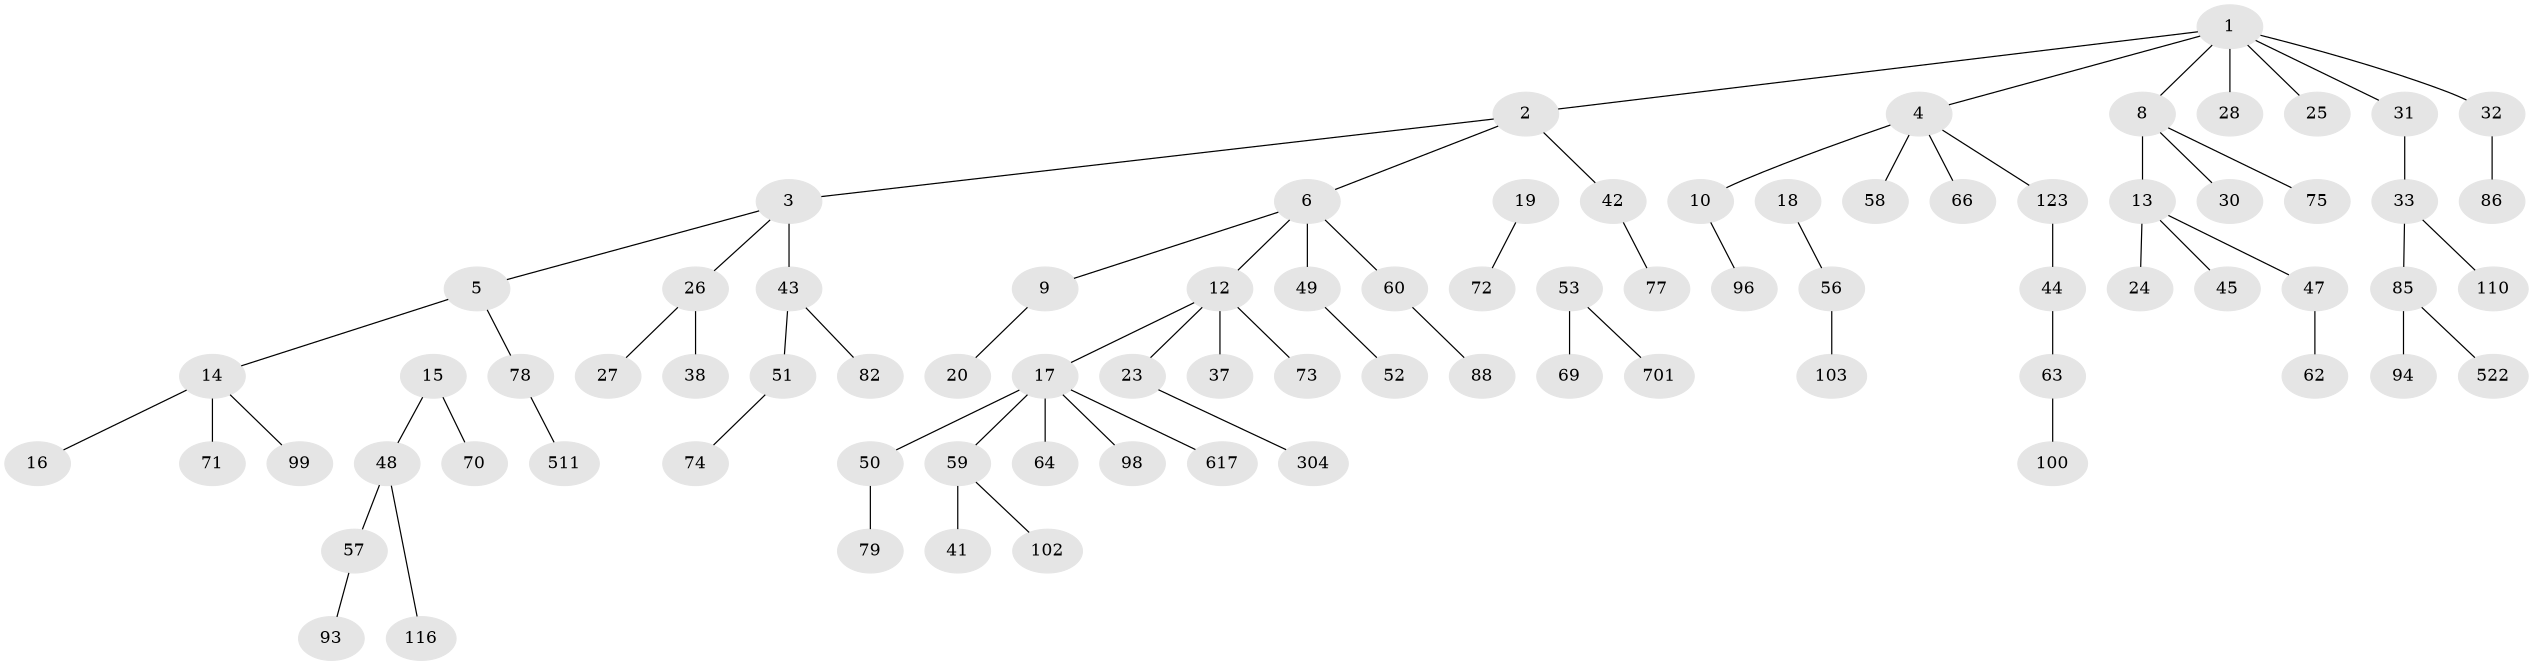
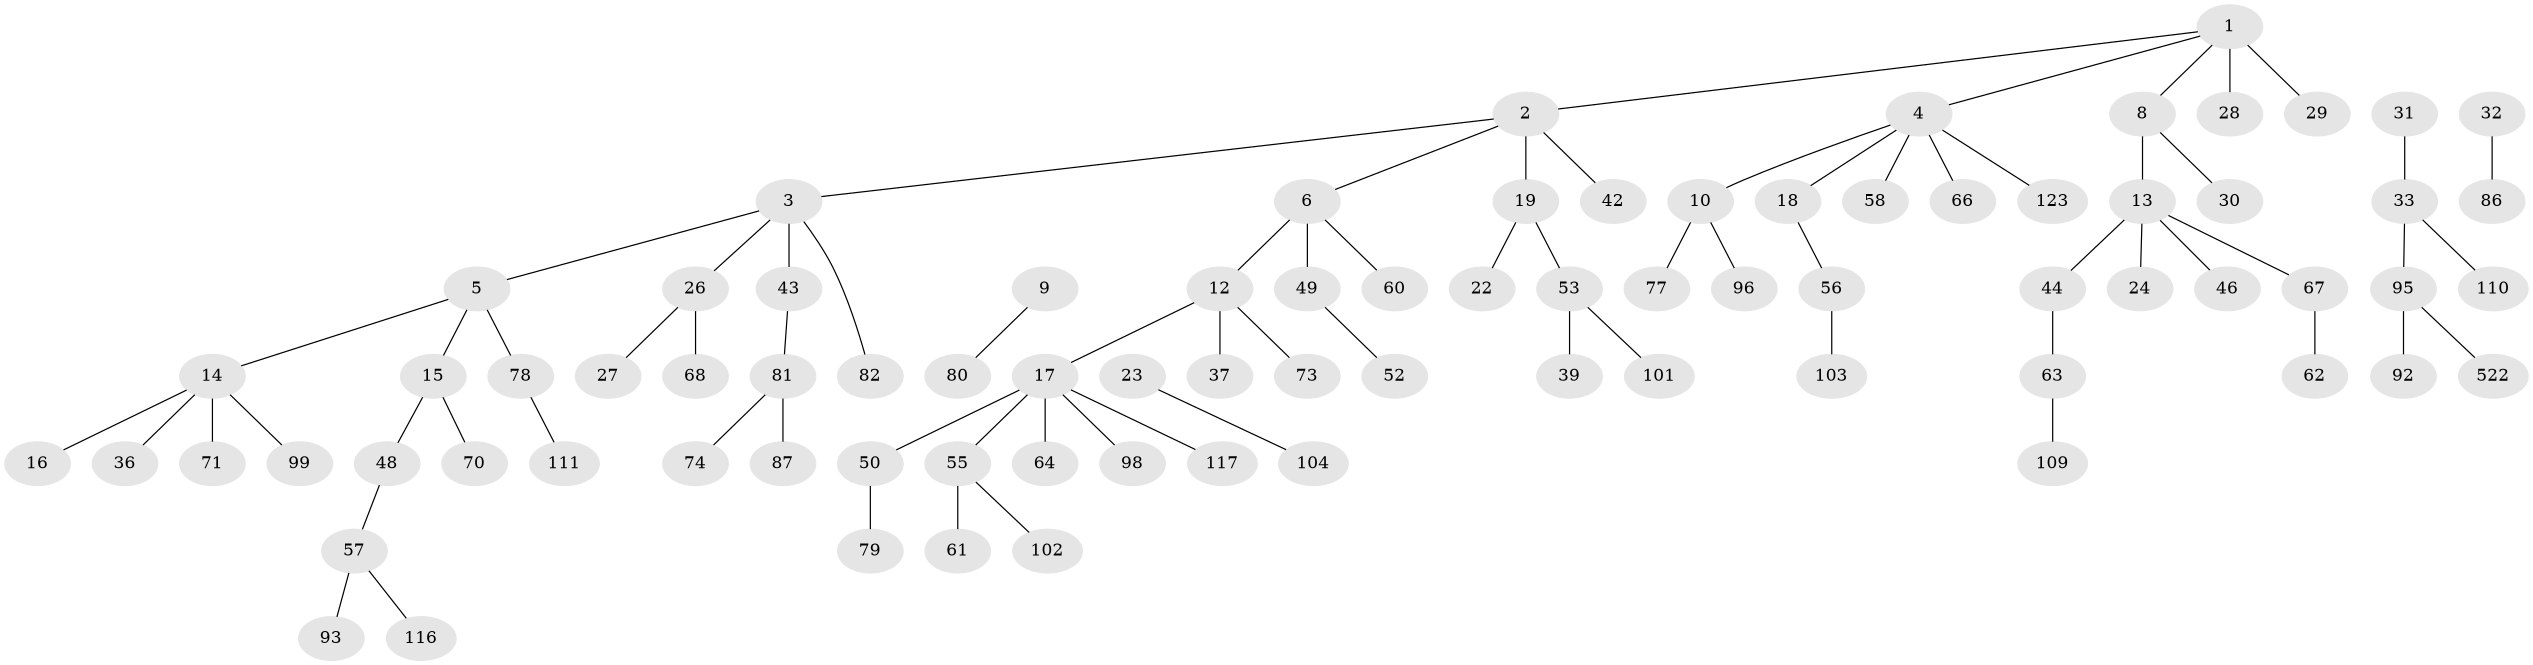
edge "1" -- "32": removed
edge "1" -- "31": removed
node "25": label "25" -> "29"
edge "2" -- "19": added
edge "4" -- "18": added
node "75": removed
edge "6" -- "9": removed
edge "19" -- "53": added
edge "42" -- "77": now "10" -- "77"
edge "123" -- "44": now "13" -- "44"
node "72": label "72" -> "22"
node "45": label "45" -> "46"
node "47": label "47" -> "67"
node "85": label "85" -> "95"
edge "12" -- "23": removed
edge "5" -- "15": added
edge "43" -- "82": now "3" -- "82"
node "38": label "38" -> "68"
node "51": label "51" -> "81"
node "20": label "20" -> "80"
node "88": removed
node "69": label "69" -> "39"
node "701": label "701" -> "101"
node "94": label "94" -> "92"
node "36": added
node "511": label "511" -> "111"
node "87": added
node "59": label "59" -> "55"
node "617": label "617" -> "117"
node "304": label "304" -> "104"
node "100": label "100" -> "109"
edge "48" -- "116": now "57" -- "116"
node "41": label "41" -> "61"
